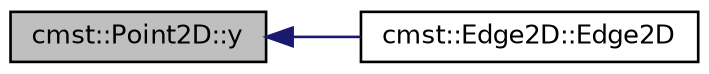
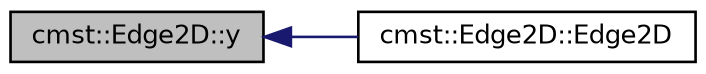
node "cmst::Point2D::y": label "cmst::Point2D::y" -> "cmst::Edge2D::y"
